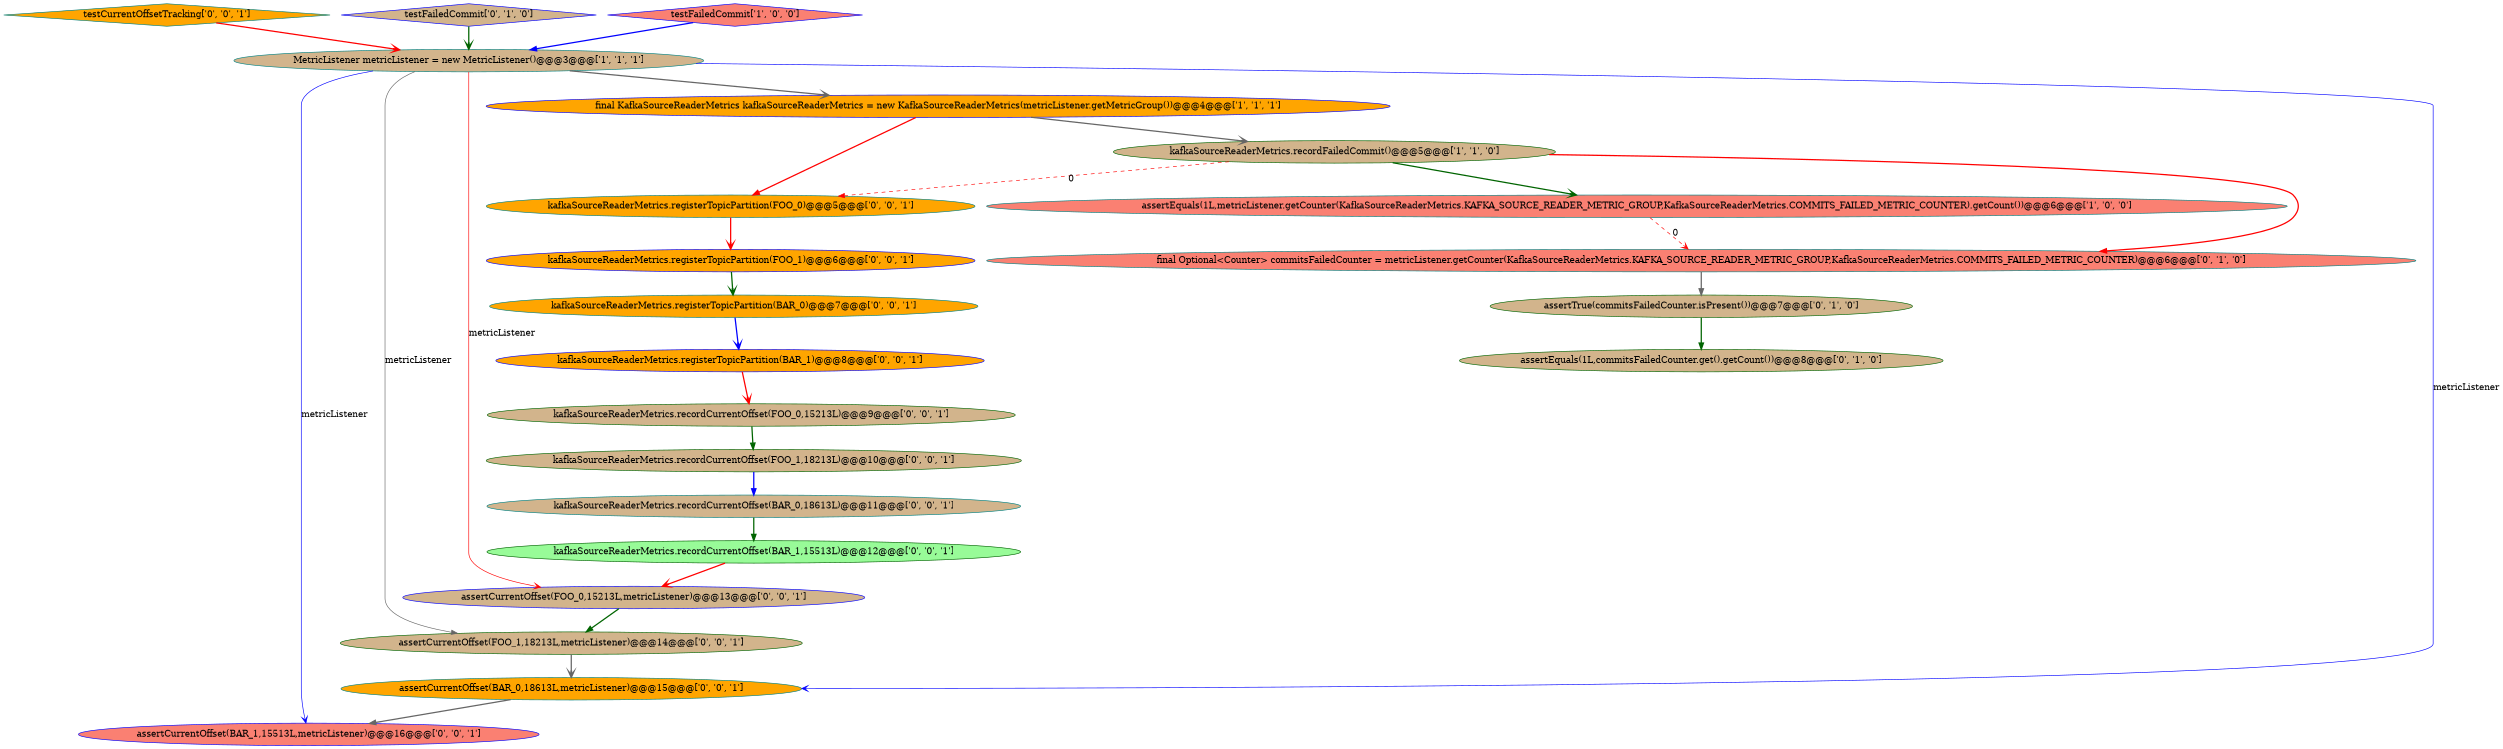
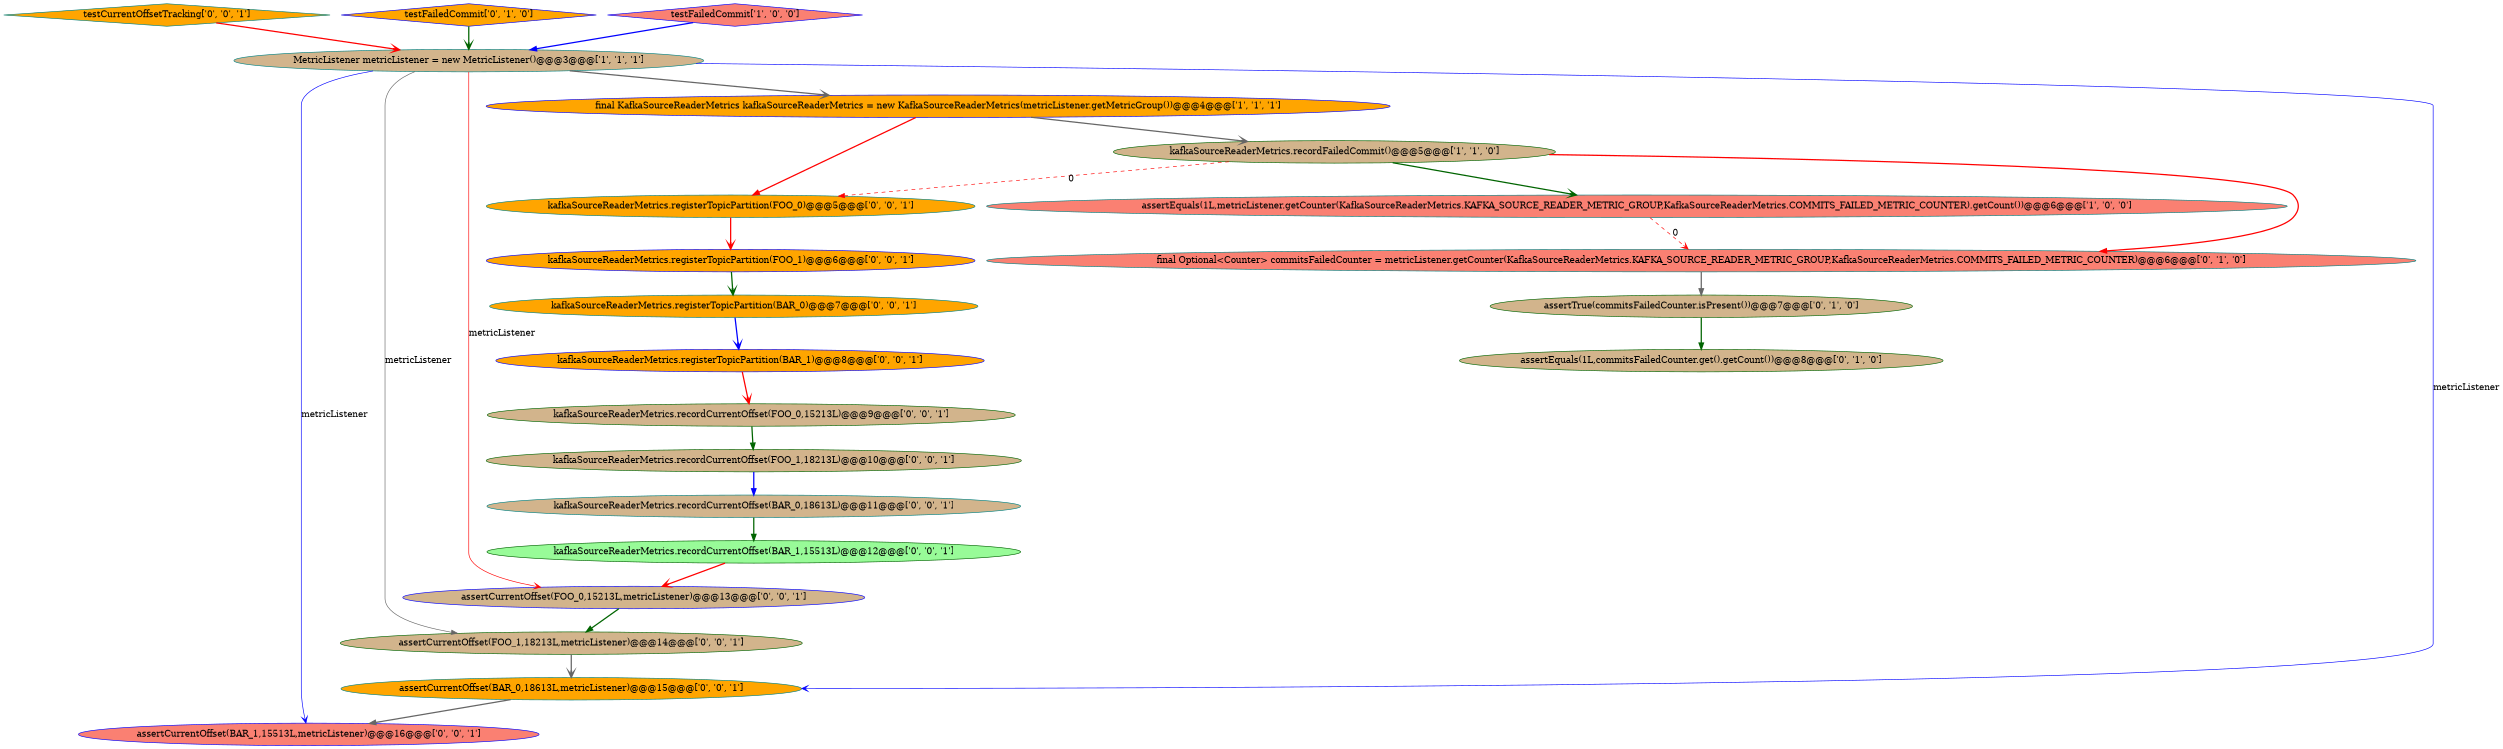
node "testFailedCommit['0', '1', '0']": fillcolor tan -> orange
